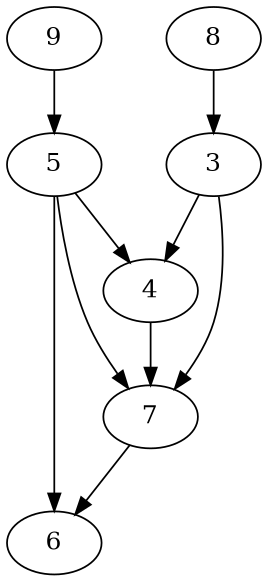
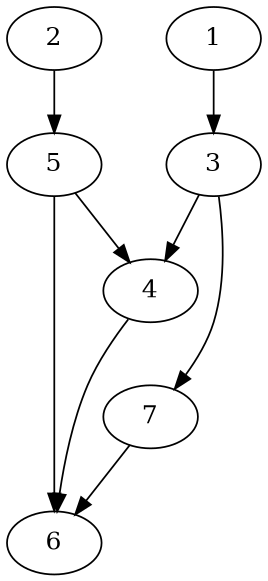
node "9": label "9" -> "2"
node "8": label "8" -> "1"
edge "5" -> "7": removed
edge "4" -> "7": now "4" -> "6"
